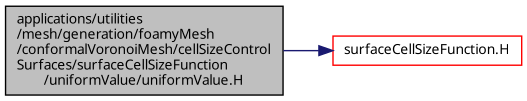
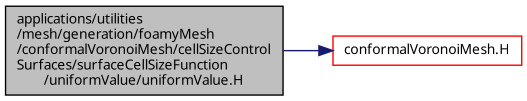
node "surfaceCellSizeFunction.H": label "surfaceCellSizeFunction.H" -> "conformalVoronoiMesh.H"
